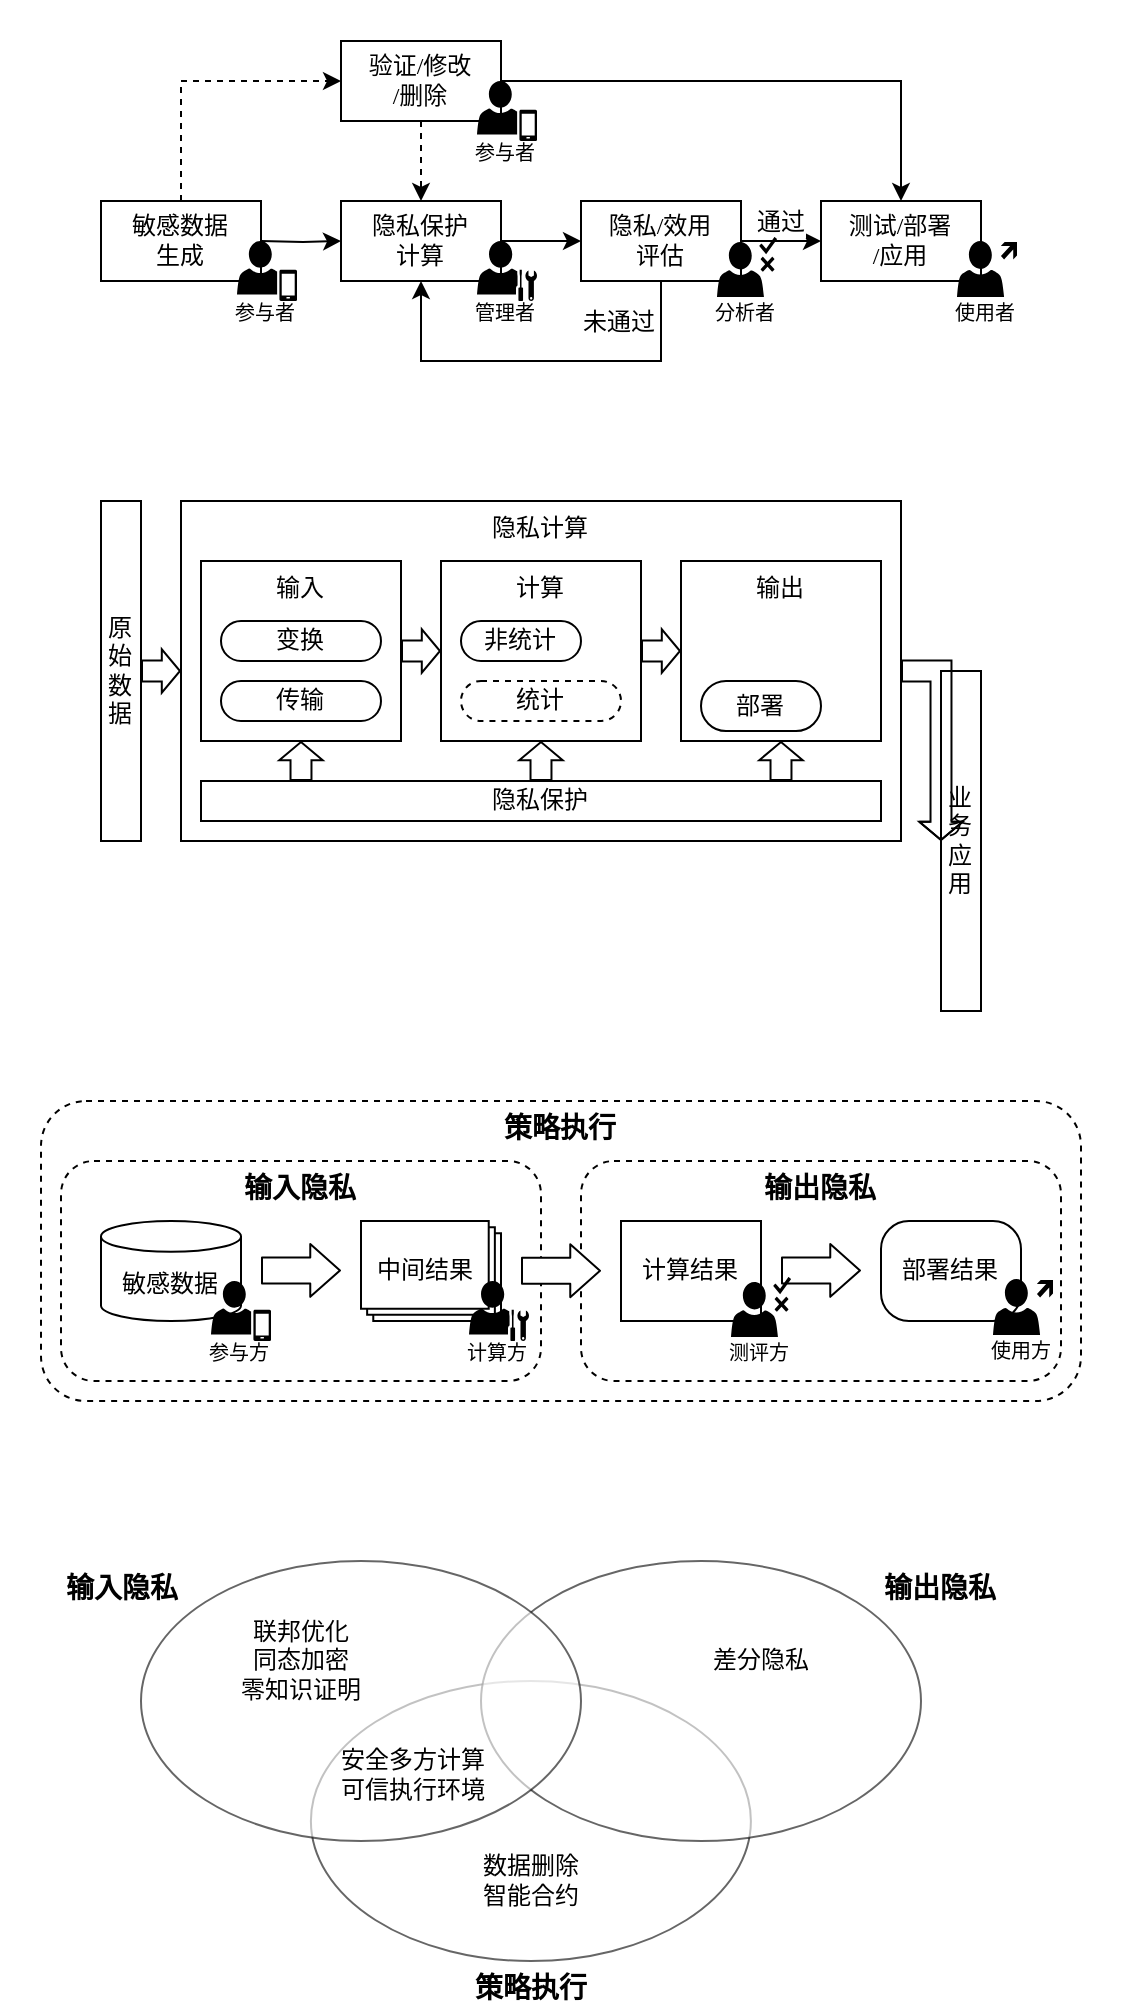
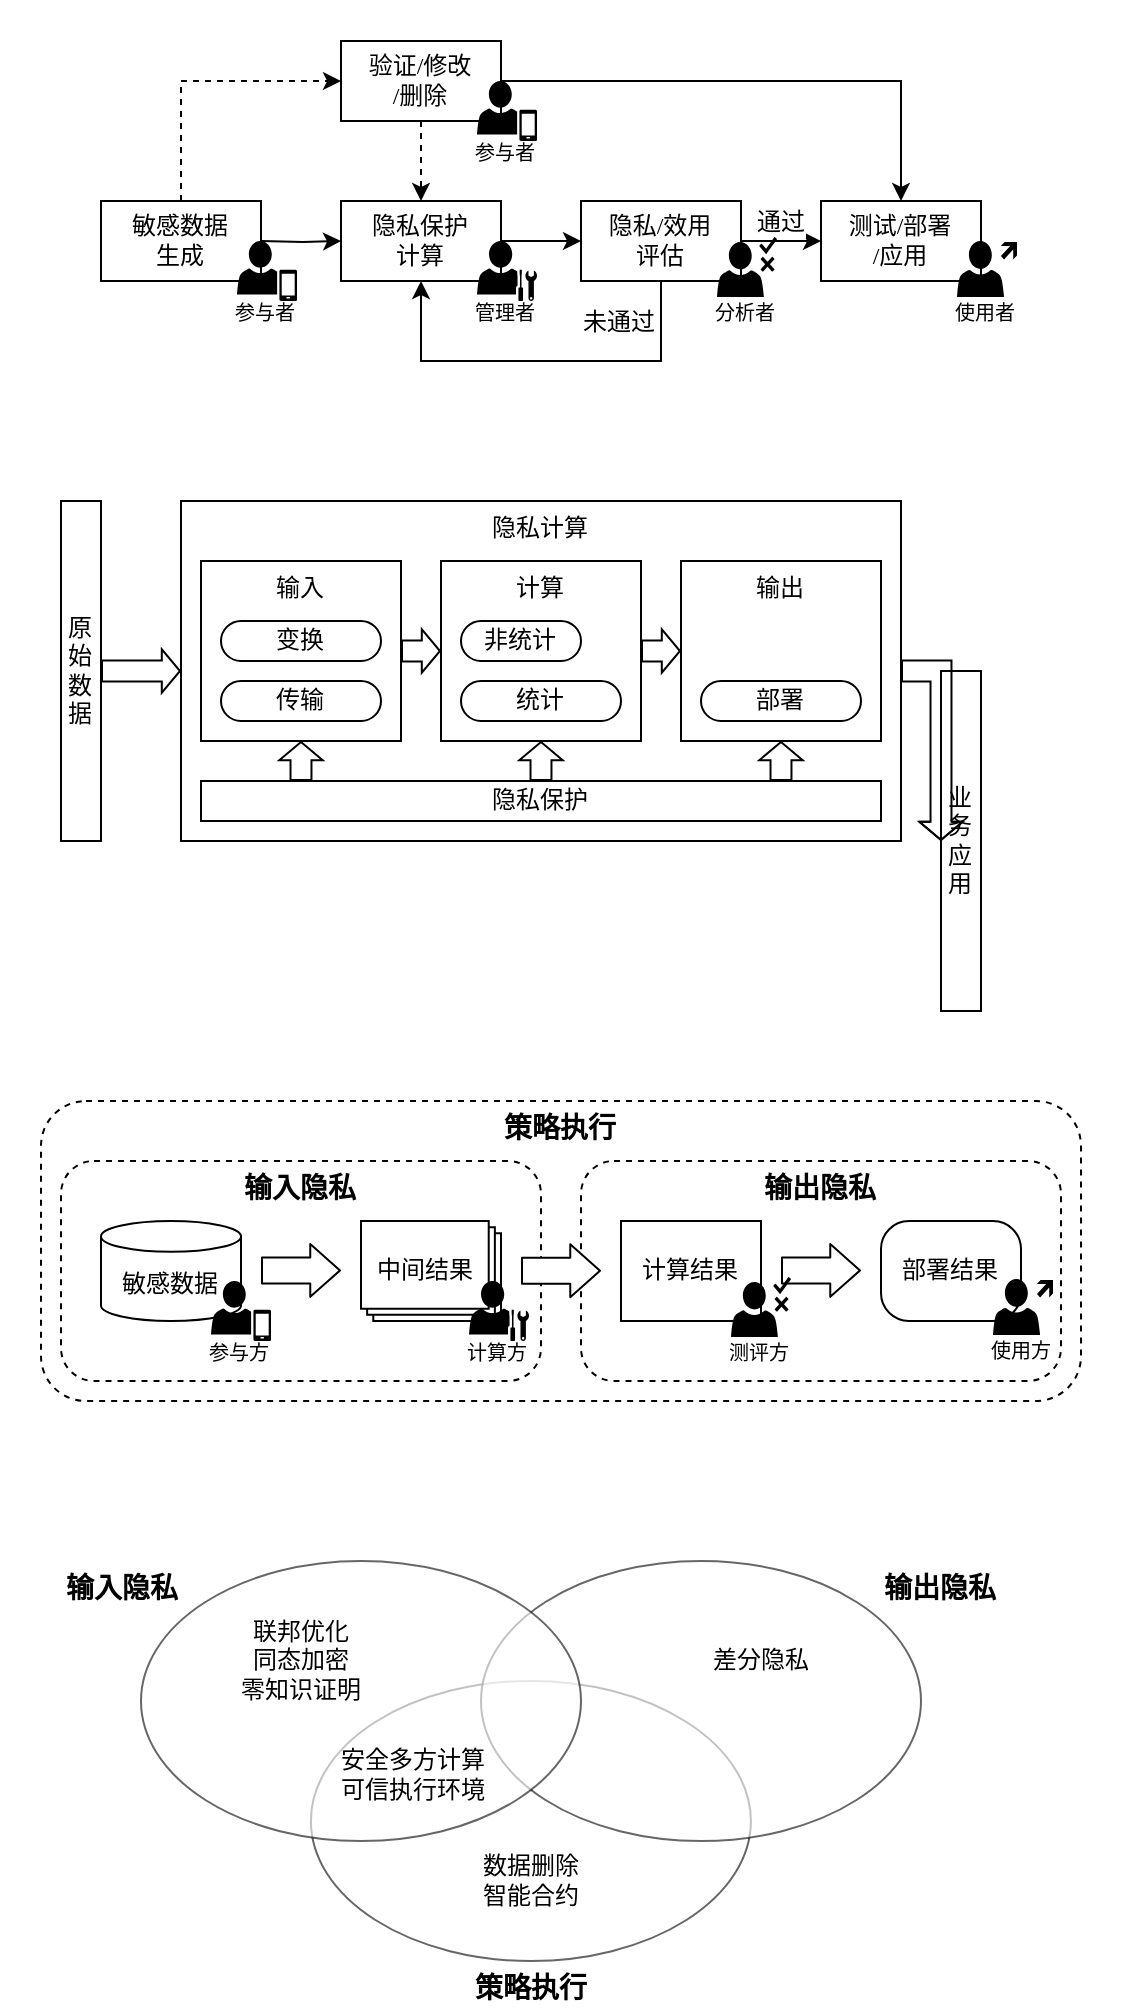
node "原始数据": moved (121, 671) -> (81, 671)
node "统计": style dashed -> solid
node "部署": size 120x50 -> 160x40
